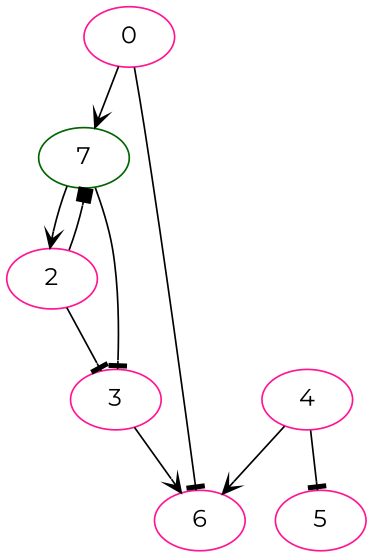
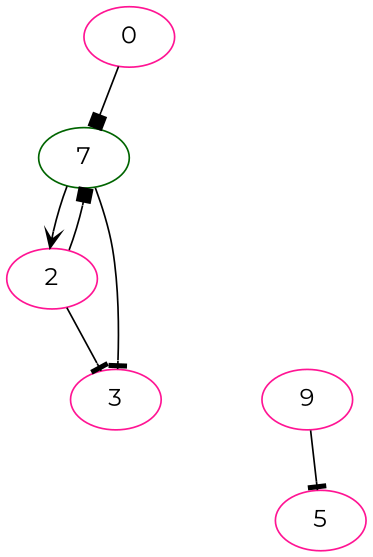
edge "0" -> "7": arrowhead vee -> box
node "4": label "4" -> "9"
node "6": removed
